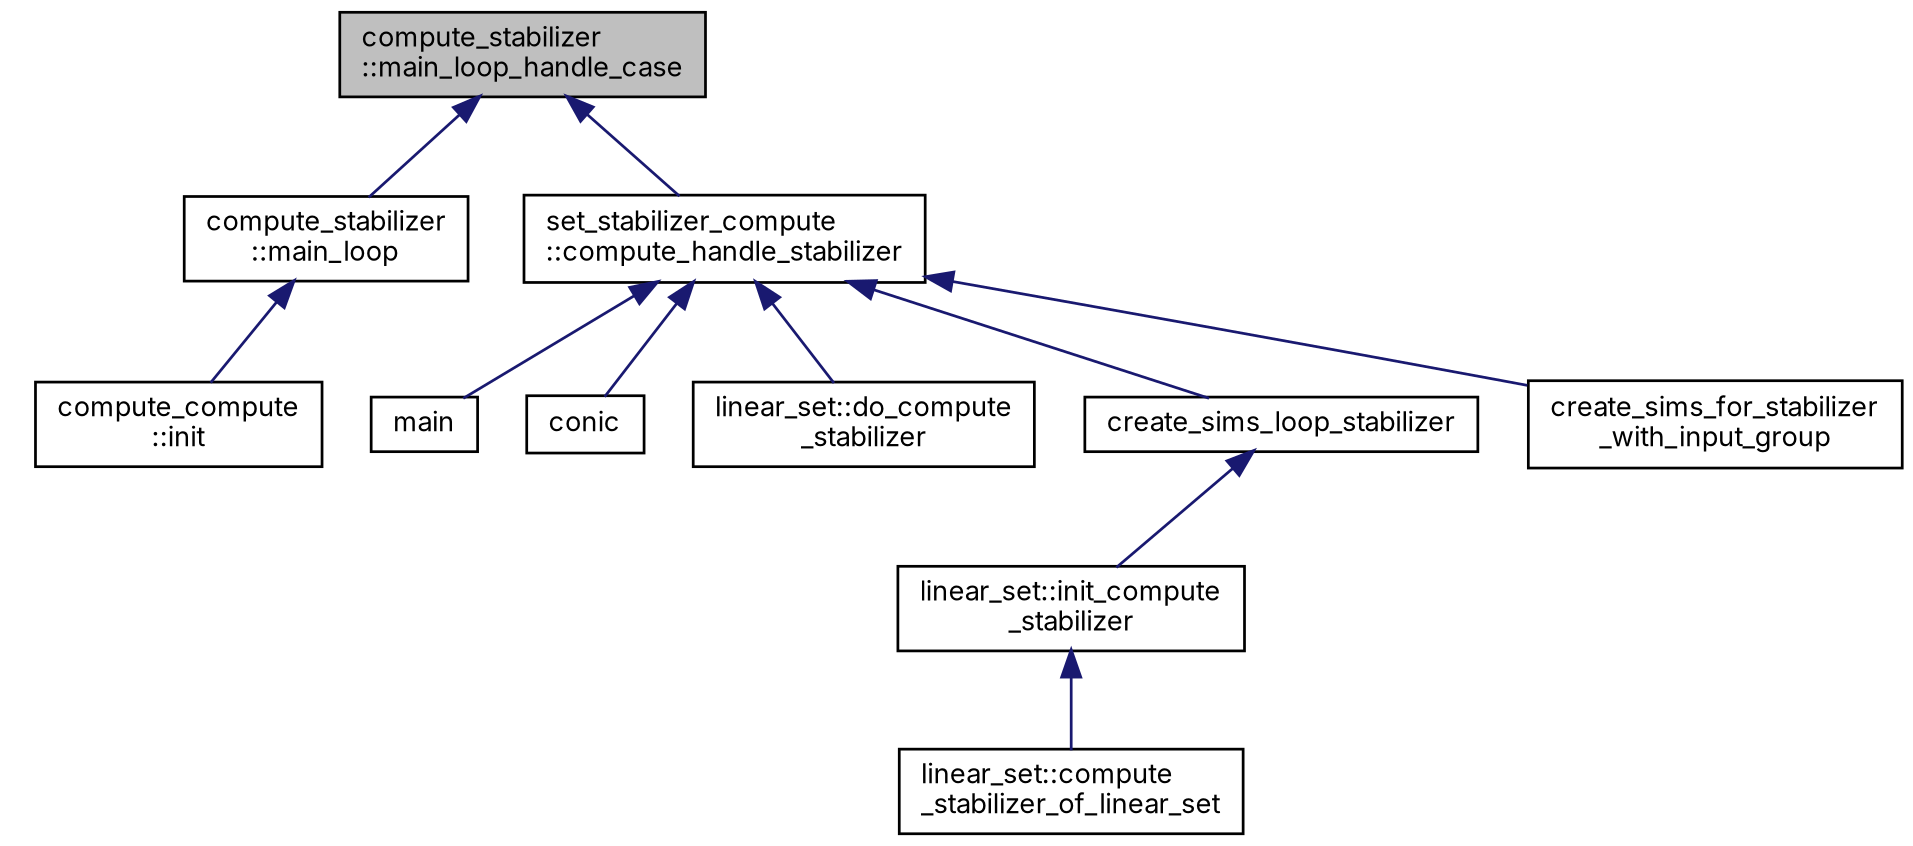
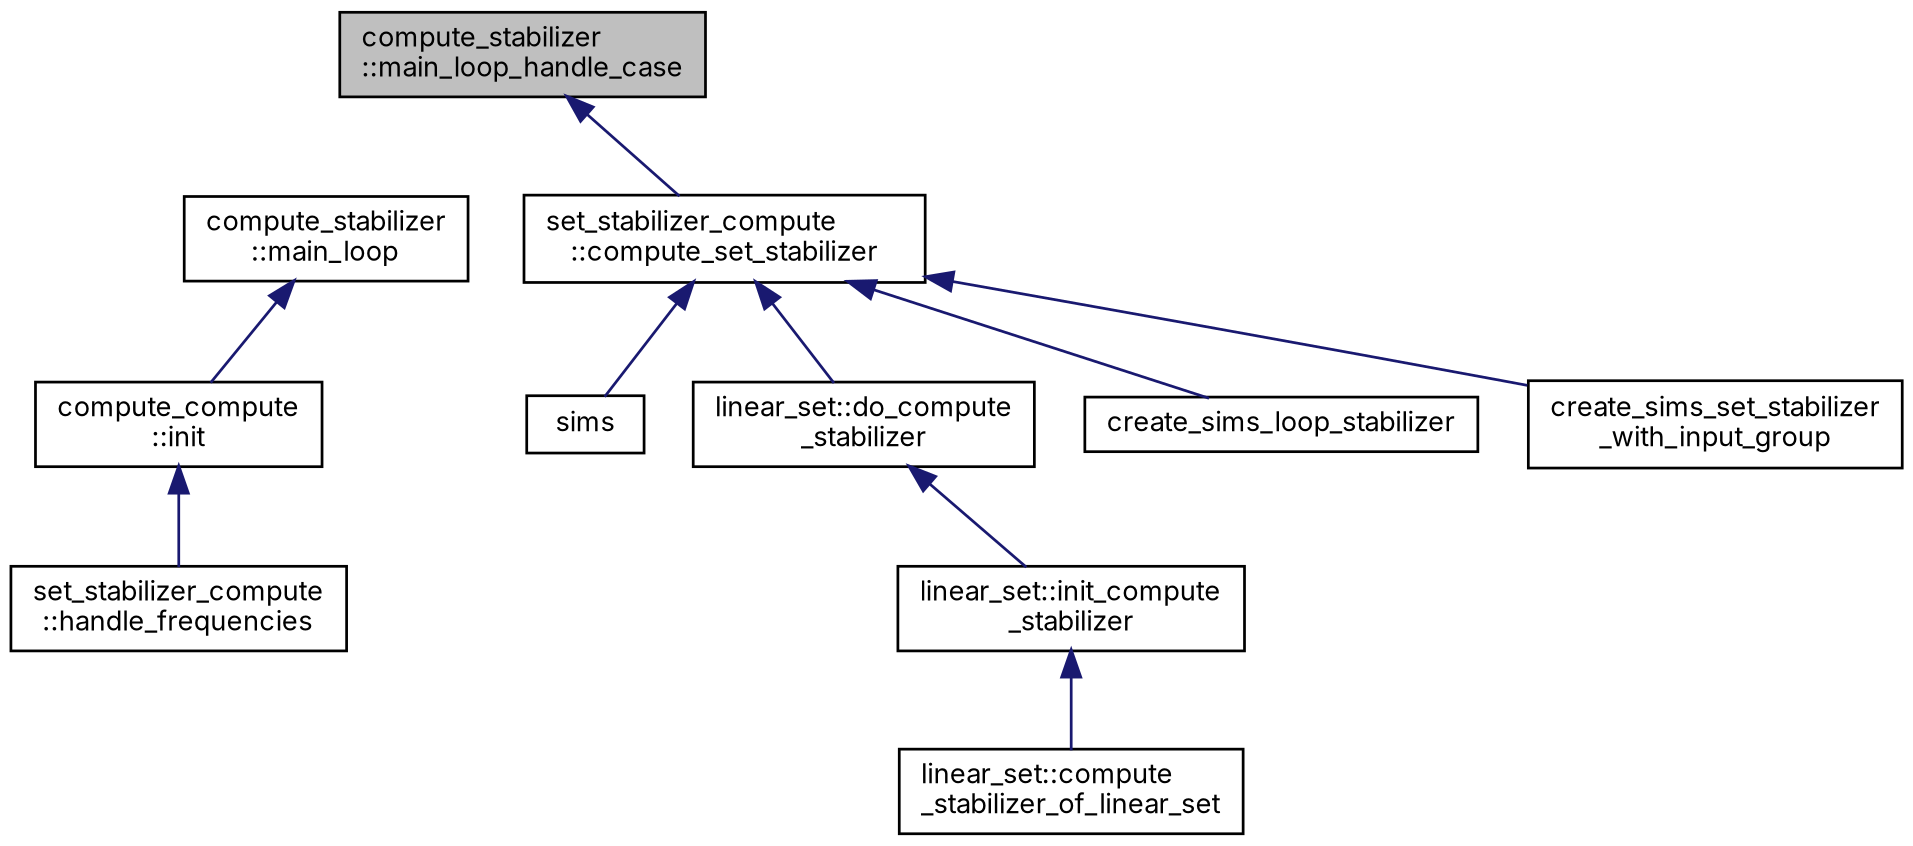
edge "compute_stabilizer ::main_loop" -> "compute_stabilizer ::main_loop_handle_case": removed
node "set_stabilizer_compute ::compute_handle_stabilizer": label "set_stabilizer_compute ::compute_handle_stabilizer" -> "set_stabilizer_compute ::compute_set_stabilizer"
node "main": removed
node "conic": label "conic" -> "sims"
node "create_sims_for_stabilizer _with_input_group": label "create_sims_for_stabilizer _with_input_group" -> "create_sims_set_stabilizer _with_input_group"
edge "linear_set::init_compute _stabilizer" -> "create_sims_loop_stabilizer": now "linear_set::init_compute _stabilizer" -> "linear_set::do_compute _stabilizer"
node "set_stabilizer_compute ::handle_frequencies": added
